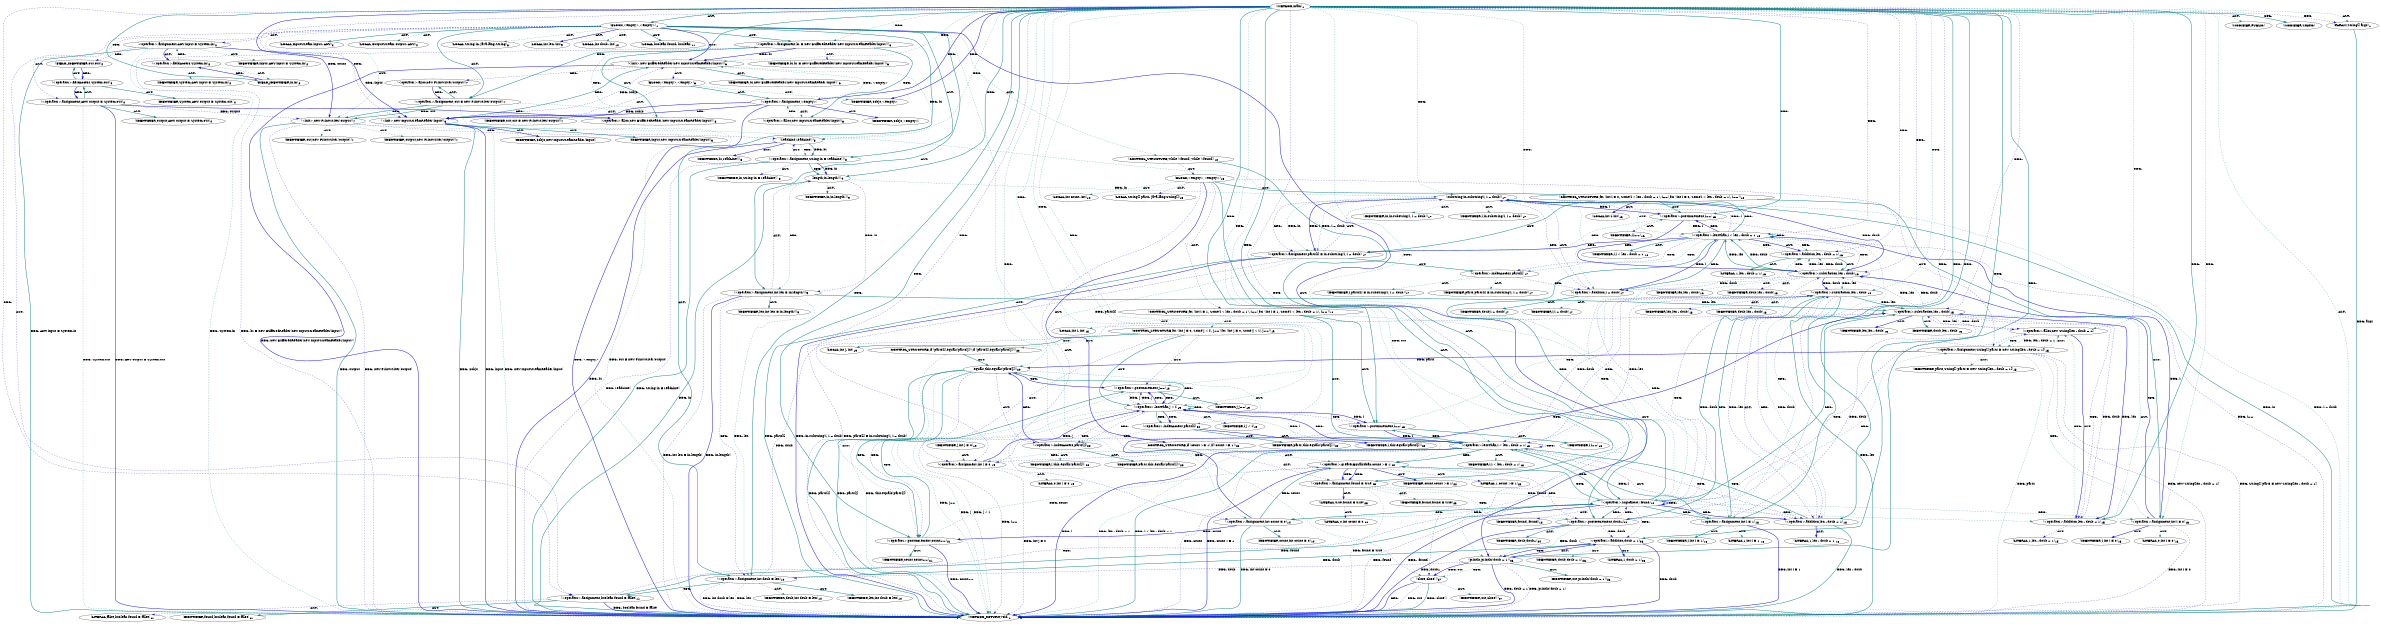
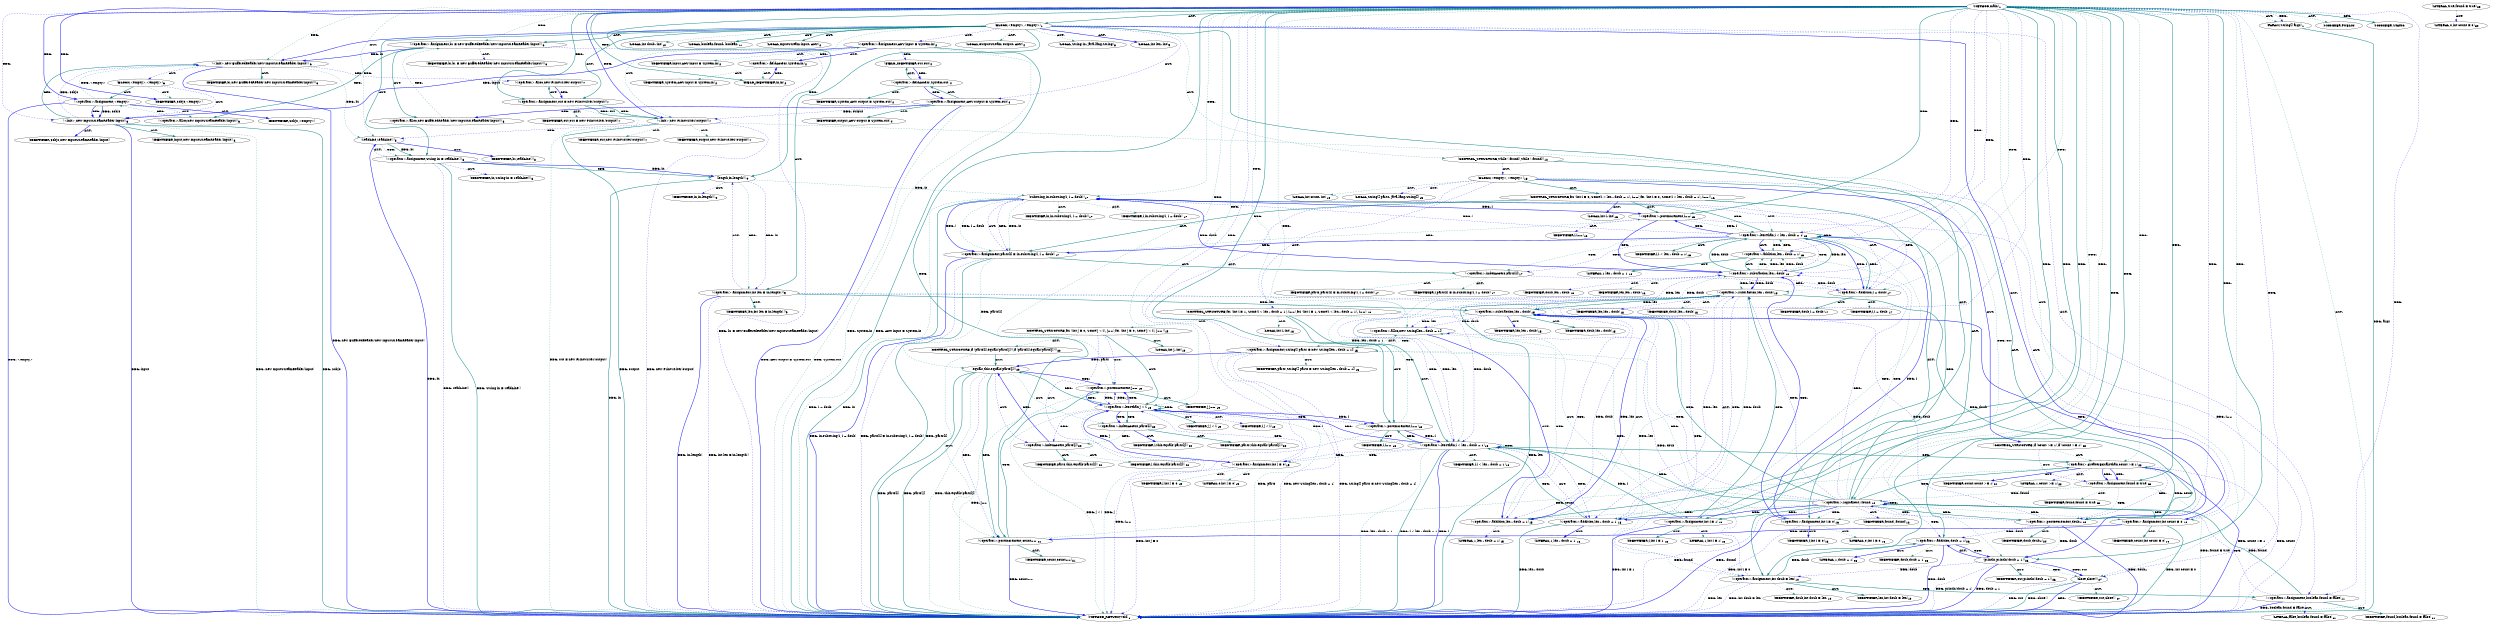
edge "(METHOD,main)" -> "(<init>,new PrintWriter(output))": label "DDG: count" -> "DDG: "
node "(IDENTIFIER,j,j < i)": added
edge "(IDENTIFIER,j,int j = 0)" -> "(<operator>.assignment,int j = 0)": reversed
edge "(<operator>.assignment,found = true)" -> "(LITERAL,true,found = true)": removed, label "AST:"
